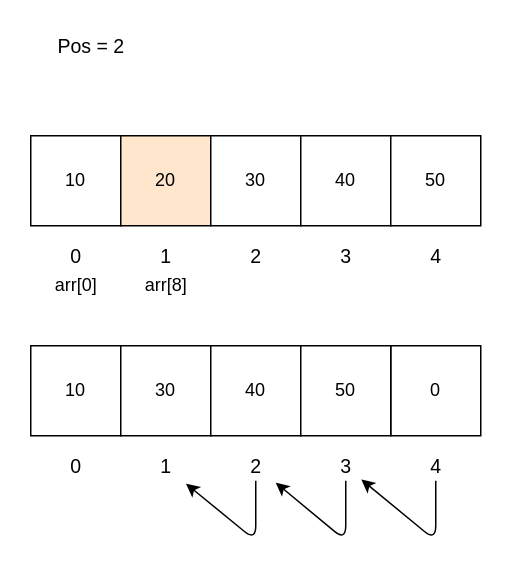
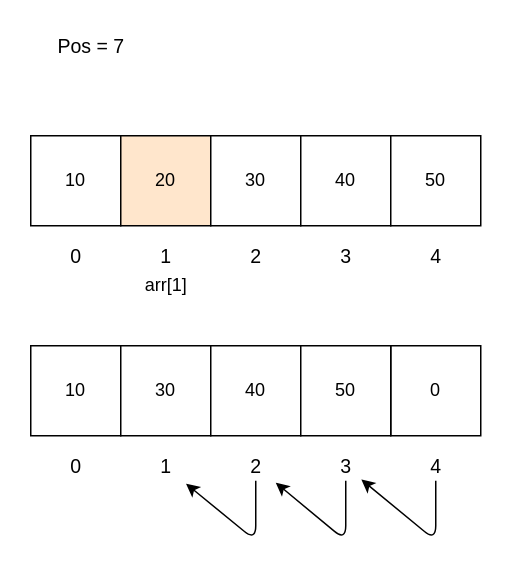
node "Pos = 2": label "Pos = 2" -> "Pos = 7"
node "arr[0]": removed
node "arr[8]": label "arr[8]" -> "arr[1]"
